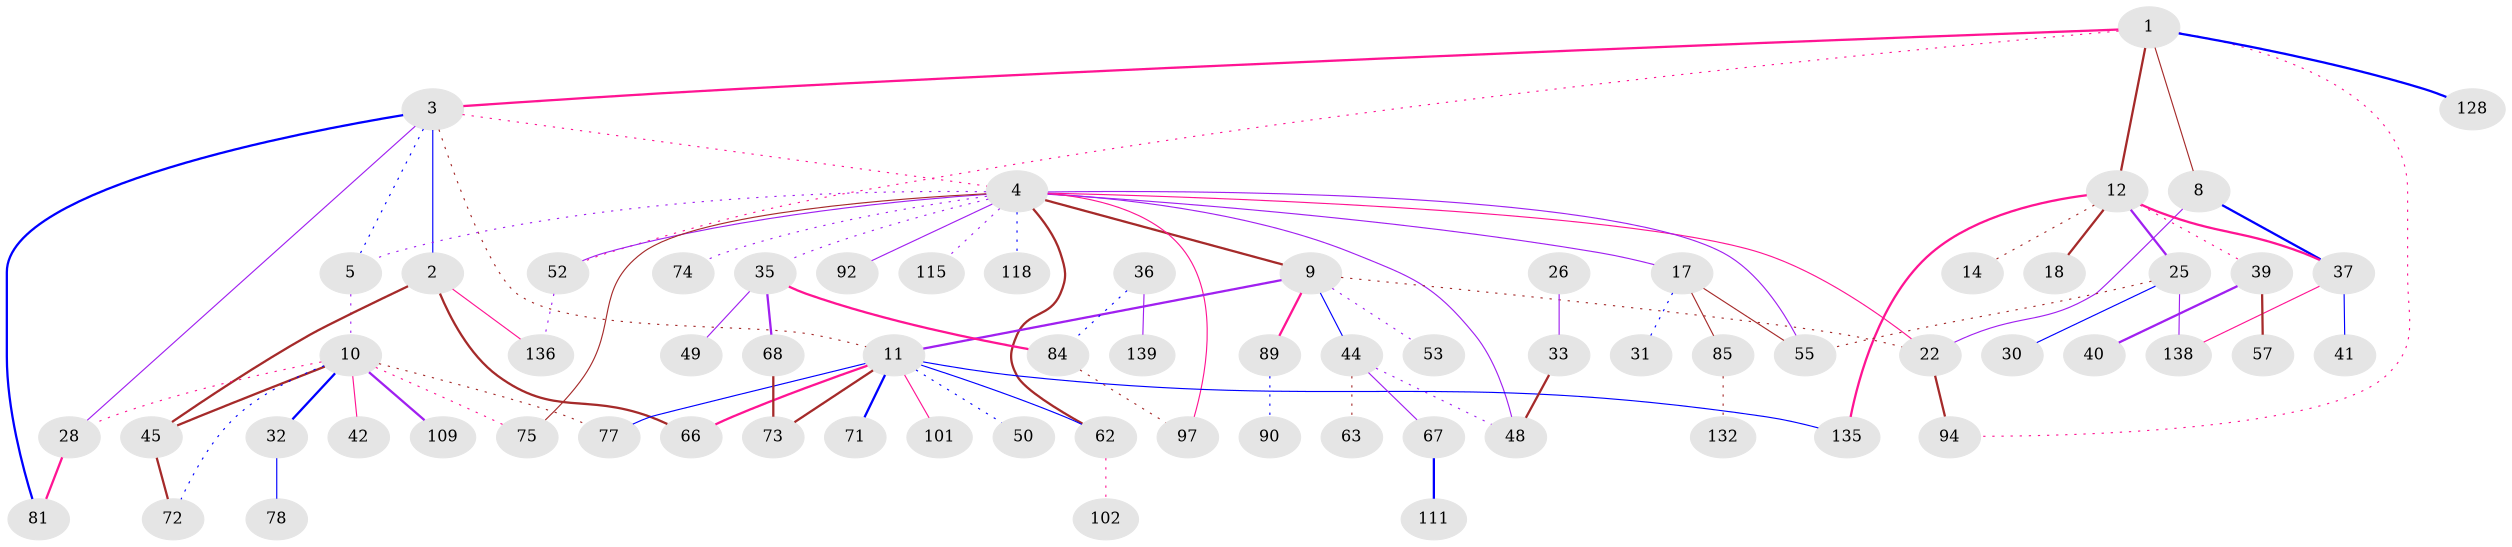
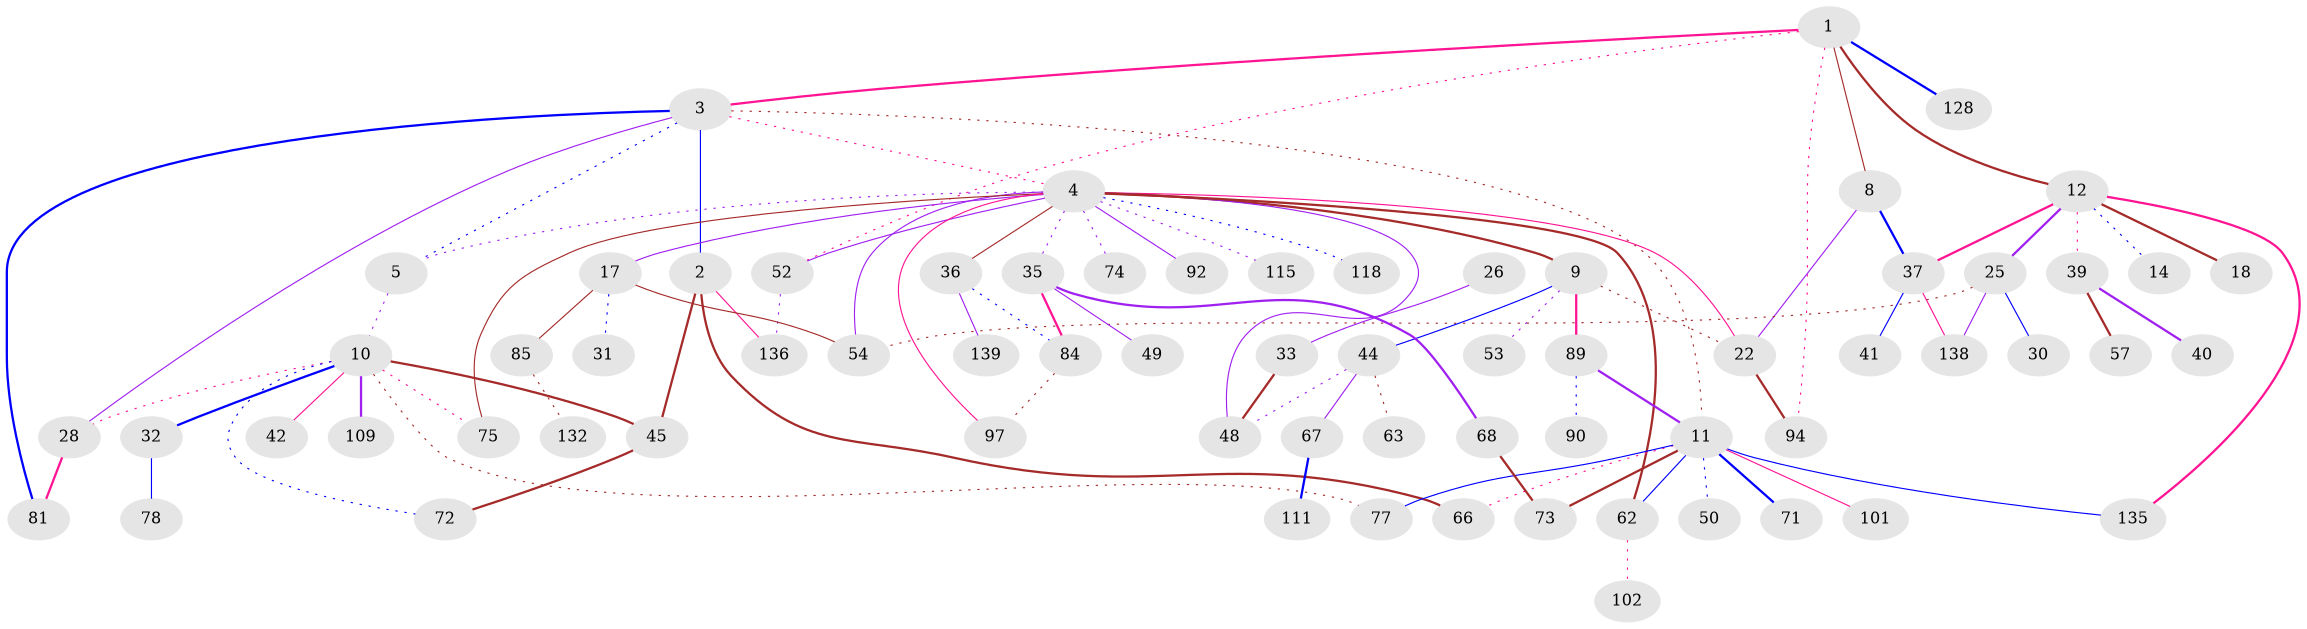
edge "4" -- "36": added
edge "12" -- "14": color brown -> blue
edge "9" -- "11": now "89" -- "11"
node "55": label "55" -> "54"
edge "11" -- "66": style bold -> dotted
